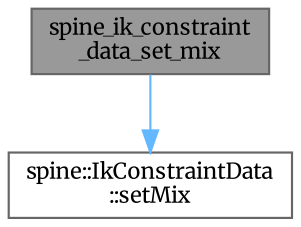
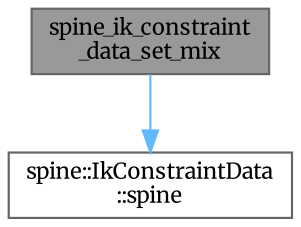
node "spine::IkConstraintData ::setMix": label "spine::IkConstraintData ::setMix" -> "spine::IkConstraintData ::spine"
